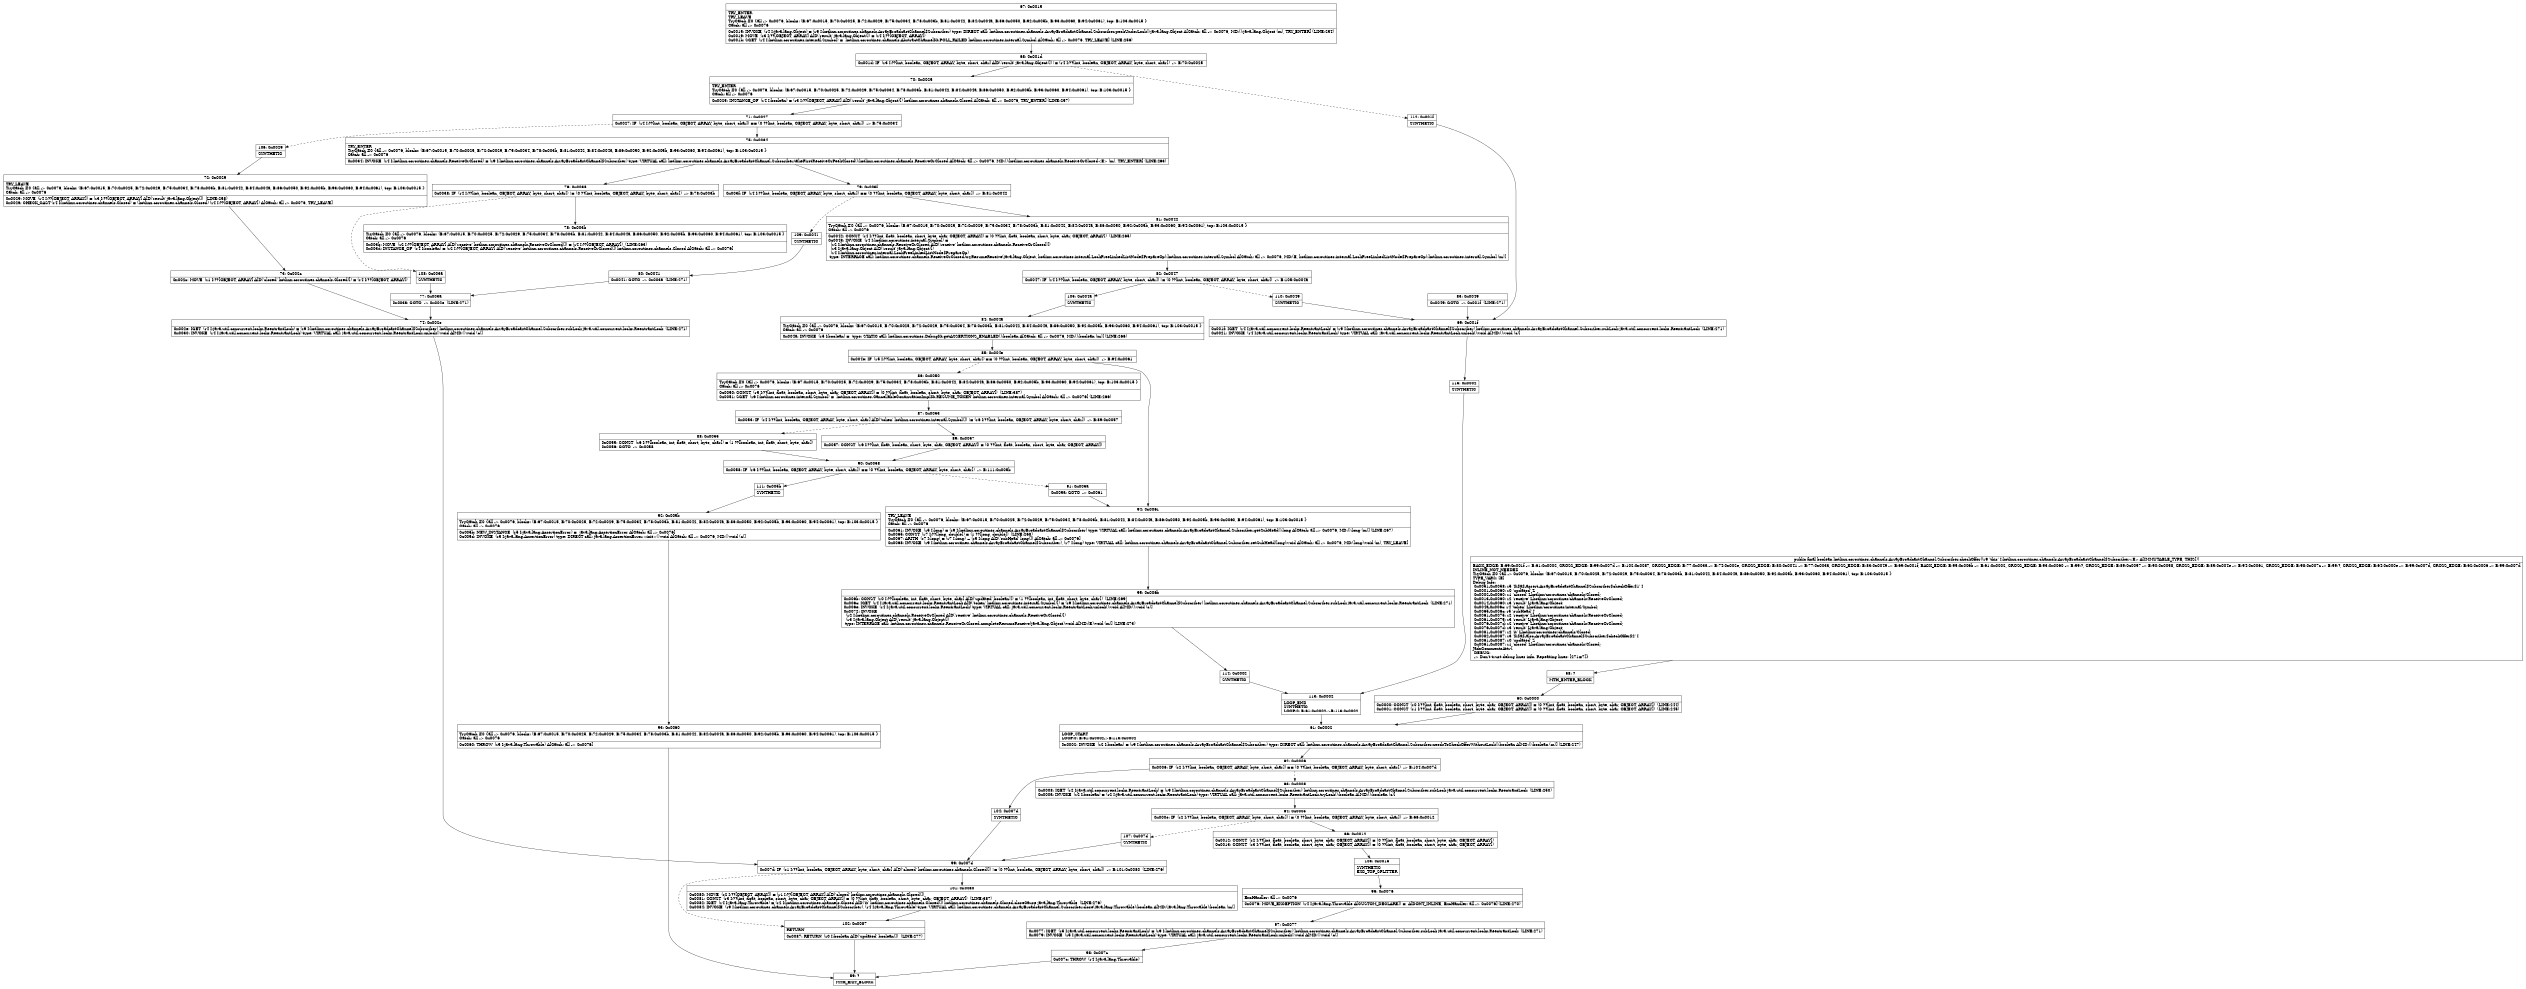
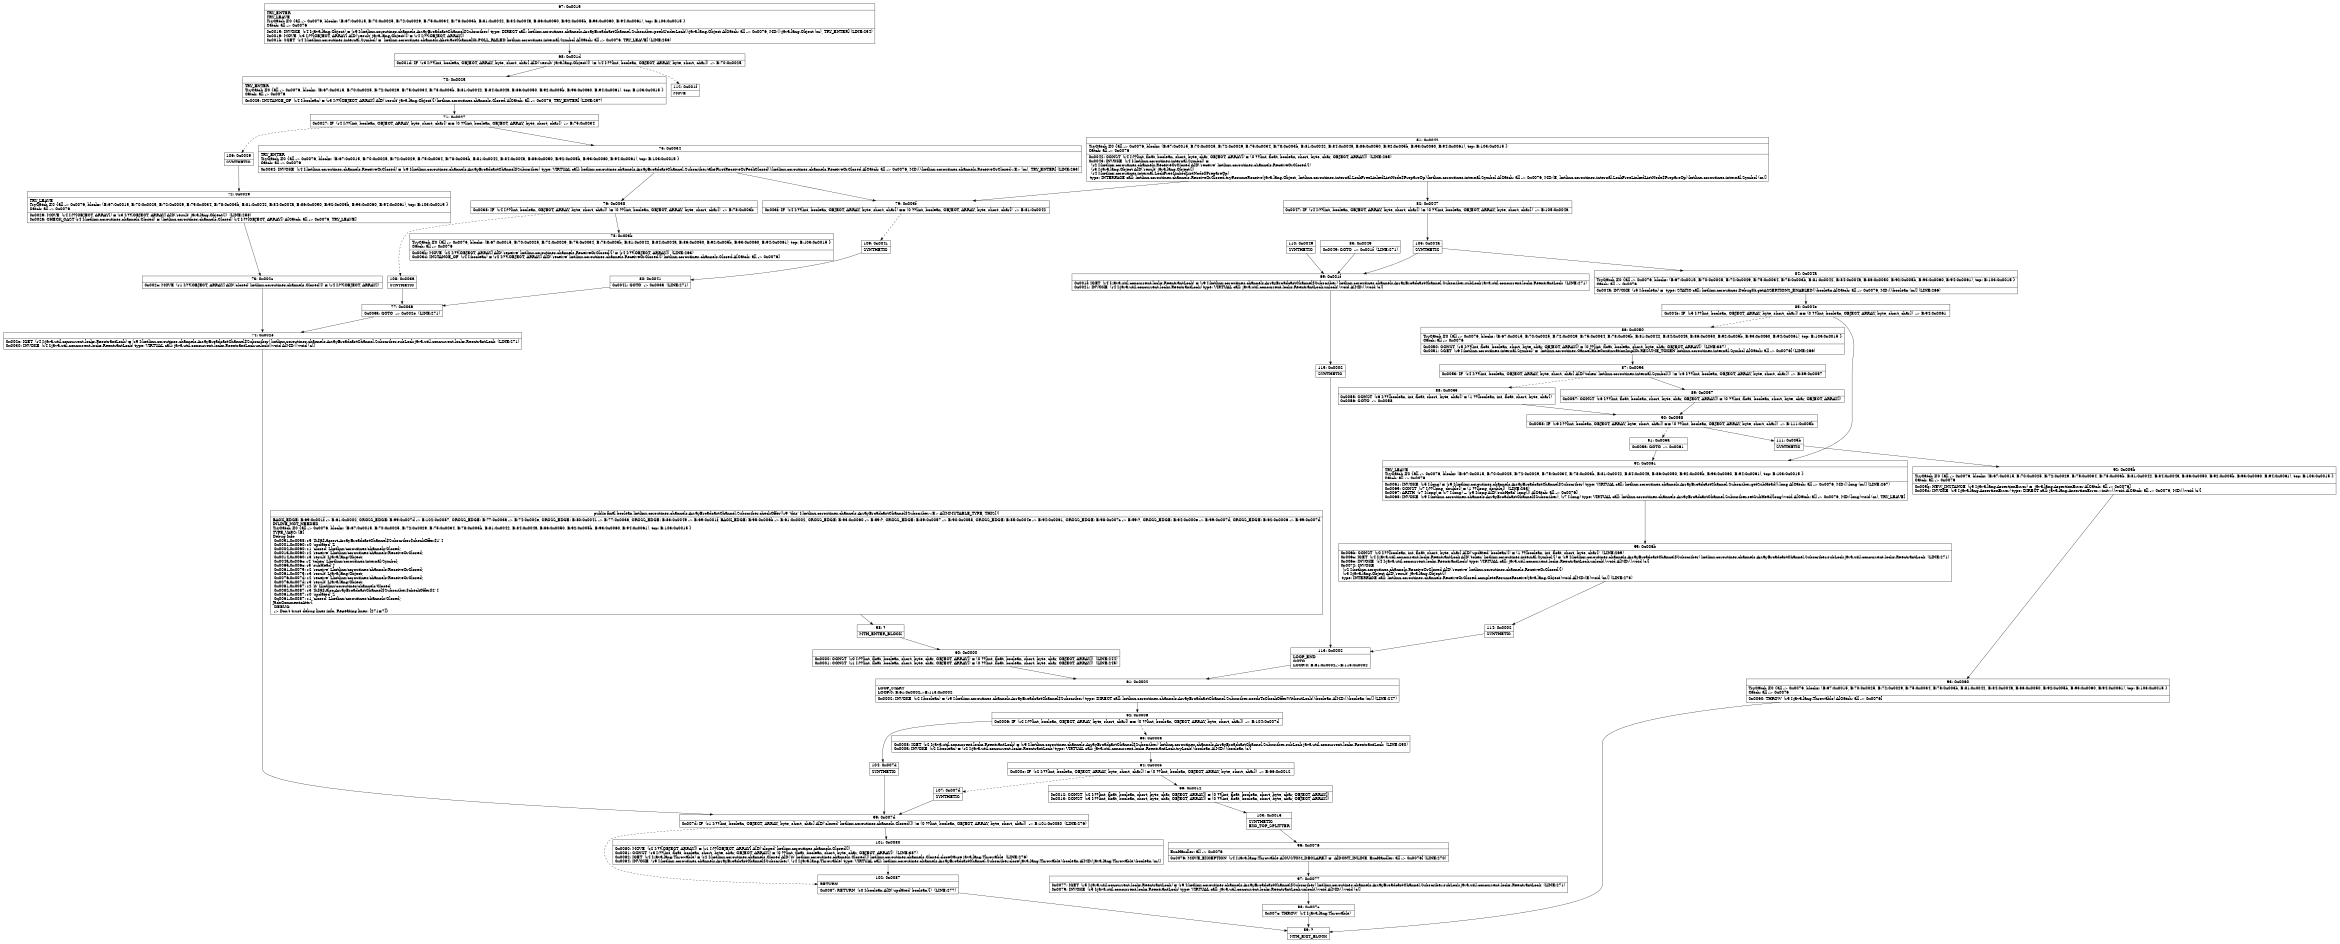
node "112: 0x001f": text "SYNTHETIC" -> "MOVE"
edge "112: 0x001f" -> "69: 0x001f": now "105: 0x004a" -> "69: 0x001f"
edge "79: 0x003f" -> "81: 0x0042": reversed
edge "82: 0x0047" -> "110: 0x0049": removed
node "113: 0x0002": text "SYNTHETIC" -> "GOTO"
